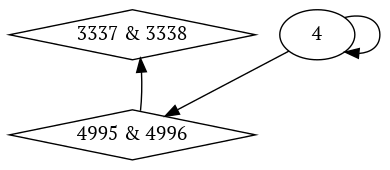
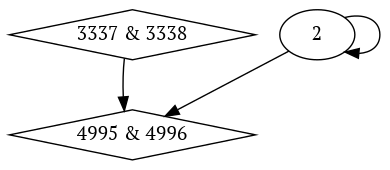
node "4": label "4" -> "2"
edge "4995 & 4996" -> "3337 & 3338": reversed
